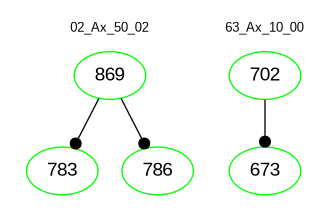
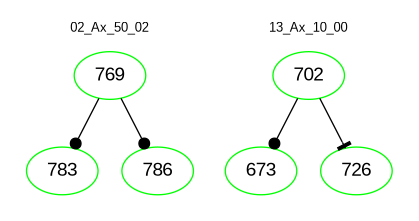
cluster "63_Ax_10_00": label "63_Ax_10_00" -> "13_Ax_10_00"
node "869": label "869" -> "769"
node "726": added
